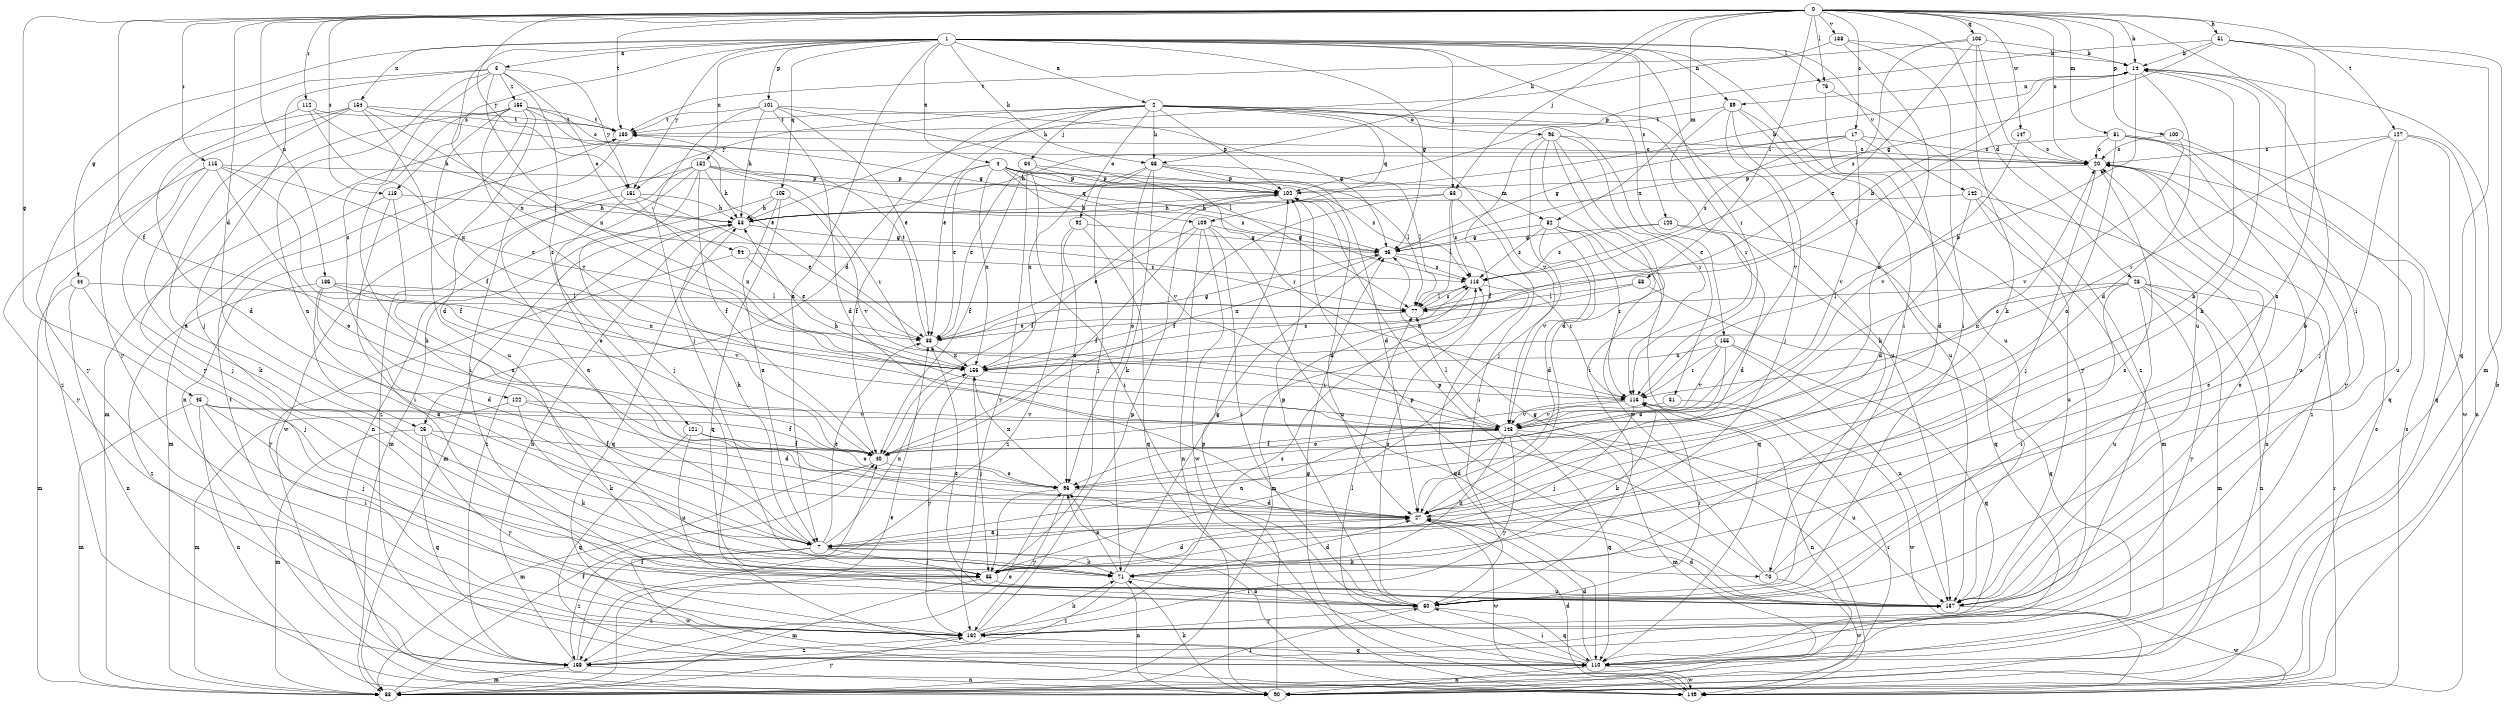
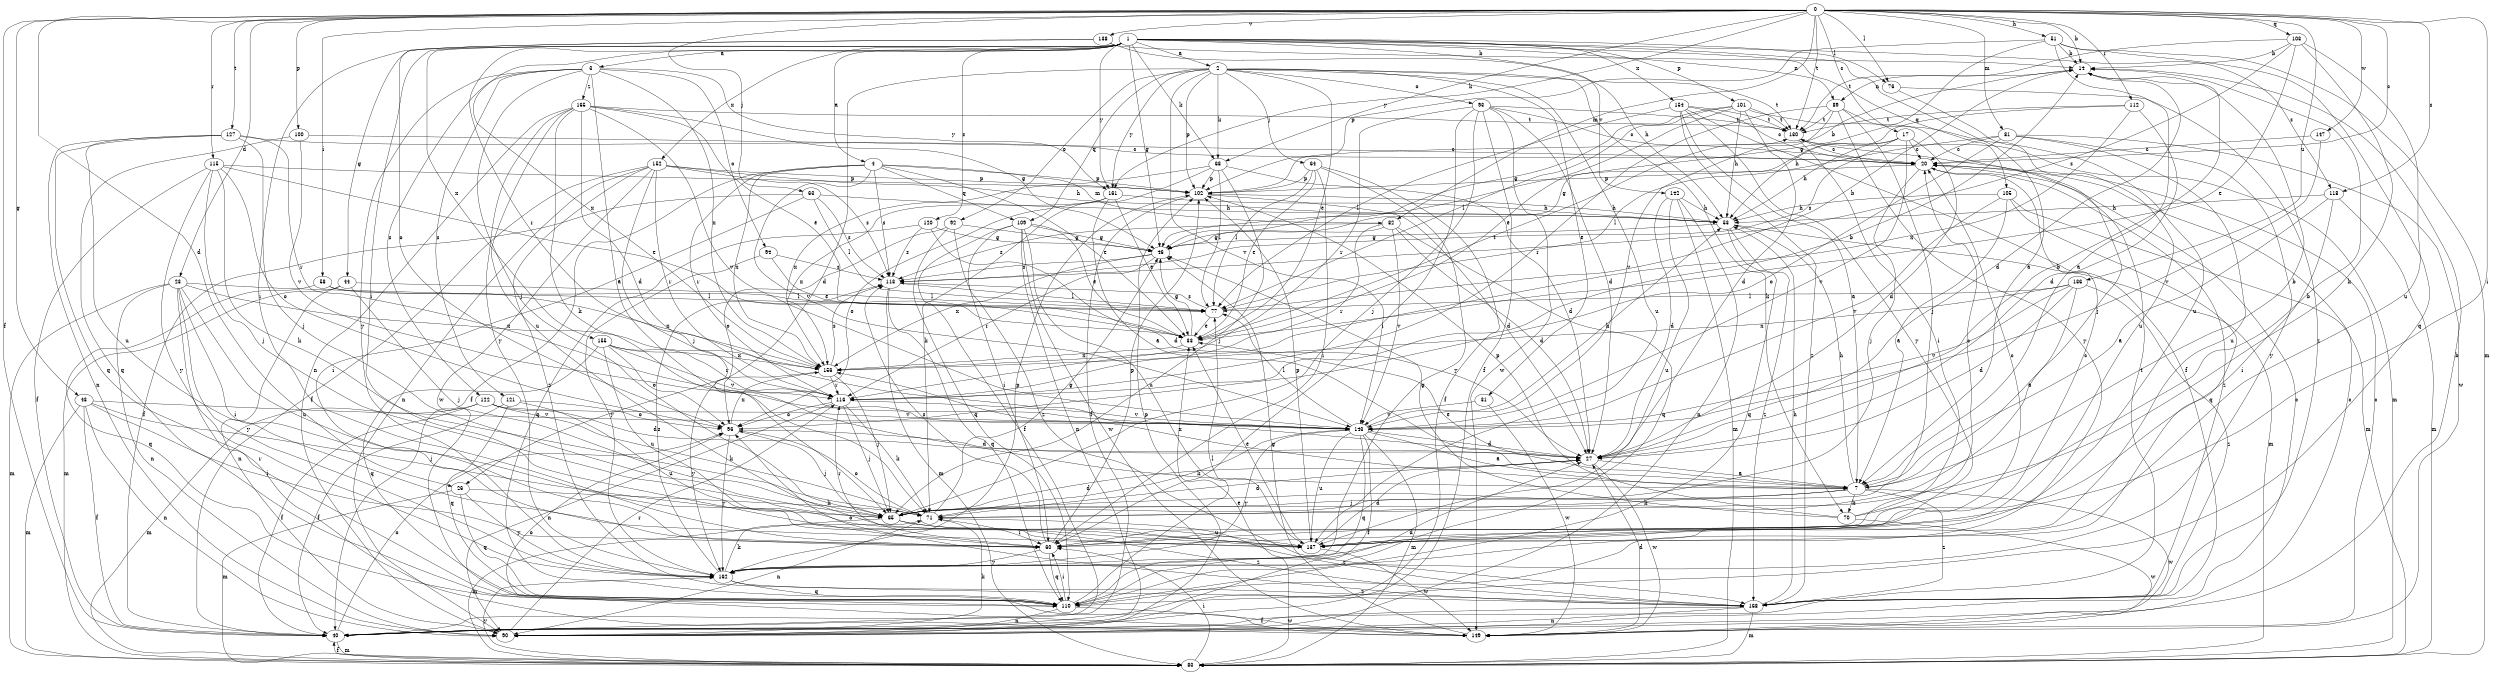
edge "1" -> "63": removed, label "j"
edge "93" -> "130": added, label "t"
edge "14" -> "116": reversed
edge "68" -> "96": removed, label "o"
edge "26" -> "40": now "122" -> "40"
